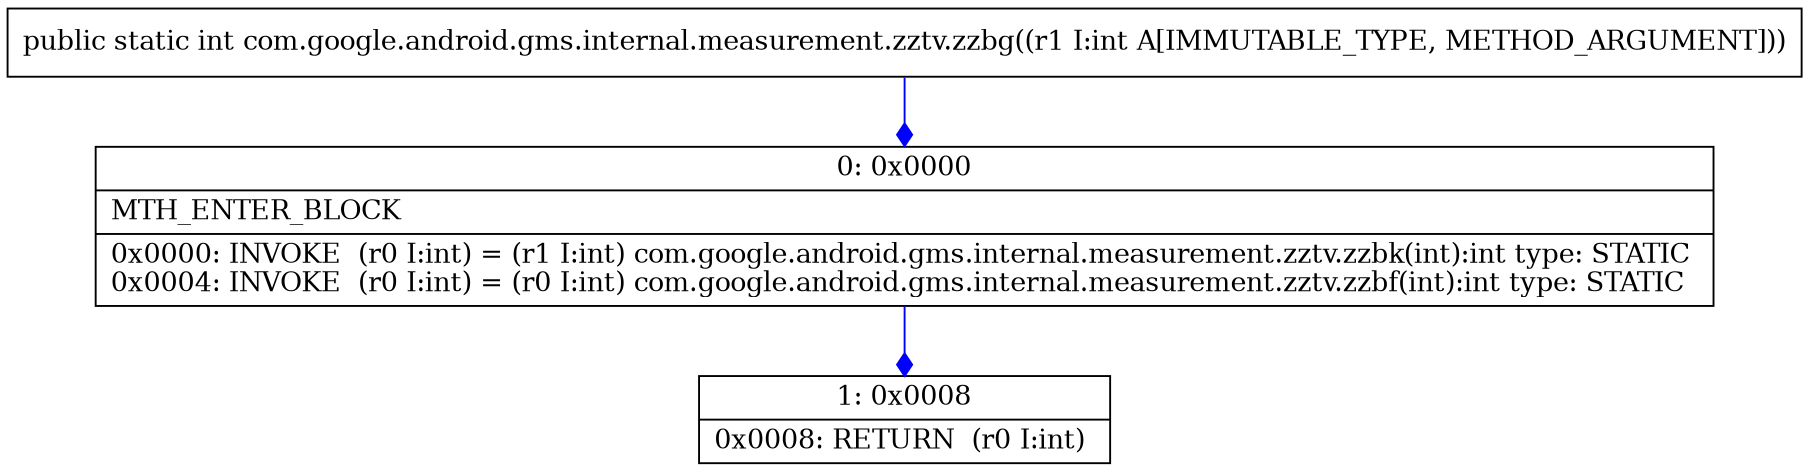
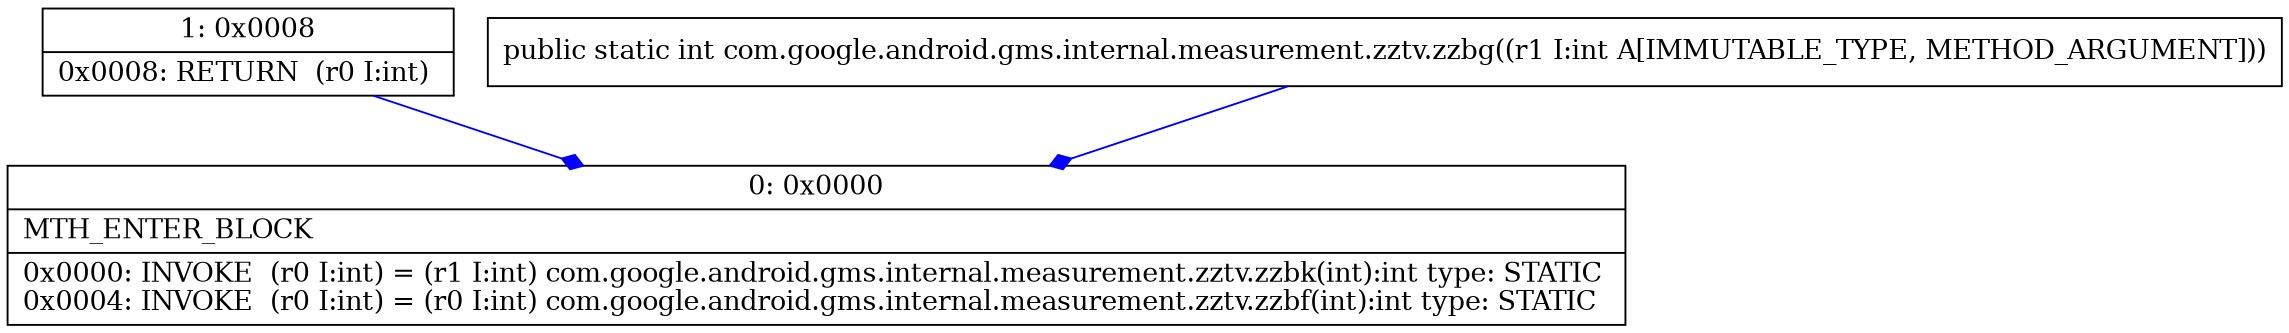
edge "0: 0x0000" -> "1: 0x0008": reversed
